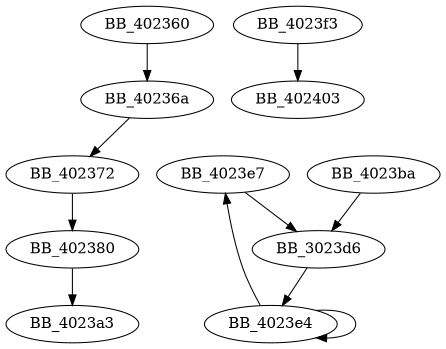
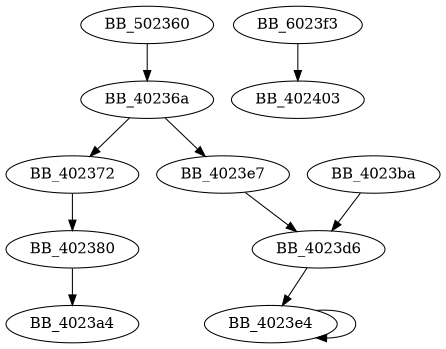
node "BB_402360": label "BB_402360" -> "BB_502360"
node "BB_4023f3": label "BB_4023f3" -> "BB_6023f3"
node "BB_3023d6": label "BB_3023d6" -> "BB_4023d6"
edge "BB_4023e4" -> "BB_4023e7": now "BB_40236a" -> "BB_4023e7"
node "BB_4023a3": label "BB_4023a3" -> "BB_4023a4"
